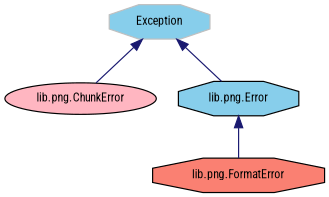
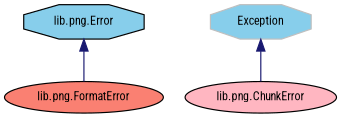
edge "lib.png.Error" -> "Exception": removed
node "lib.png.FormatError": shape octagon -> ellipse
